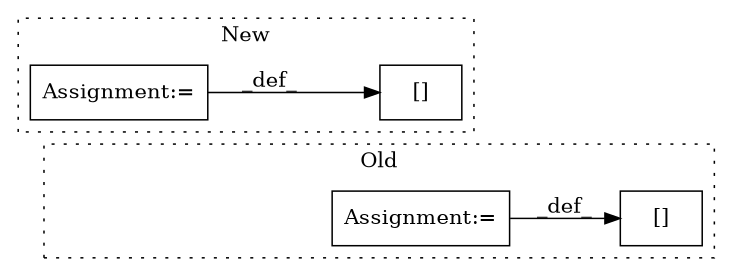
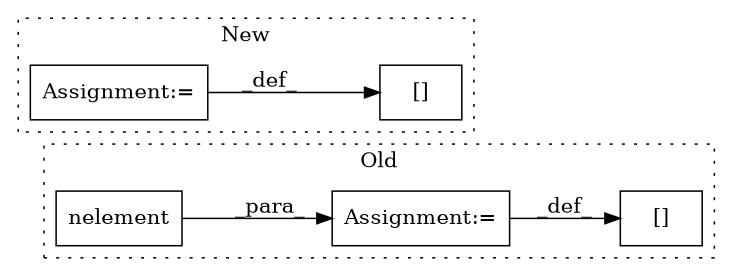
node "nelement": added
